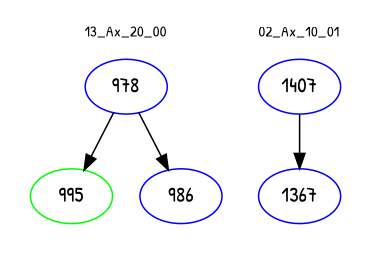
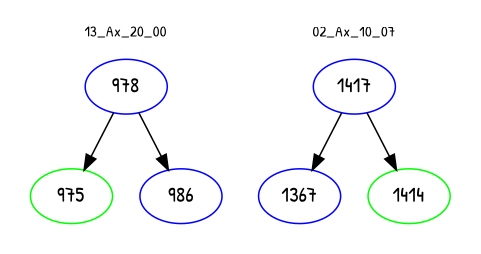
cluster "02_Ax_10_01": label "02_Ax_10_01" -> "02_Ax_10_07"
node "1407": label "1407" -> "1417"
node "995": label "995" -> "975"
node "1414": added
